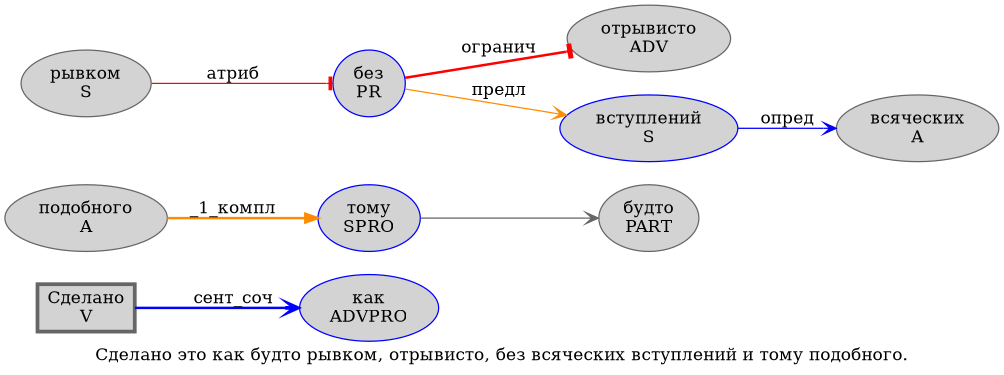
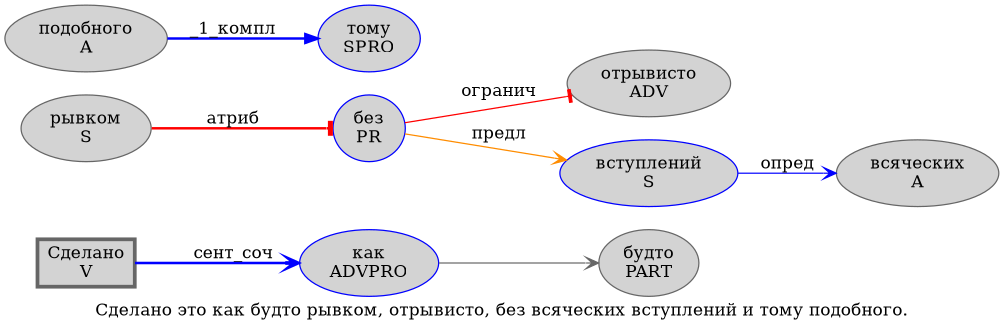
edge "без PR" -> "отрывисто ADV": style bold -> solid
edge "рывком S" -> "без PR": style solid -> bold
edge "подобного A" -> "тому SPRO": color darkorange -> blue
edge "тому SPRO" -> "будто PART": now "как ADVPRO" -> "будто PART"
